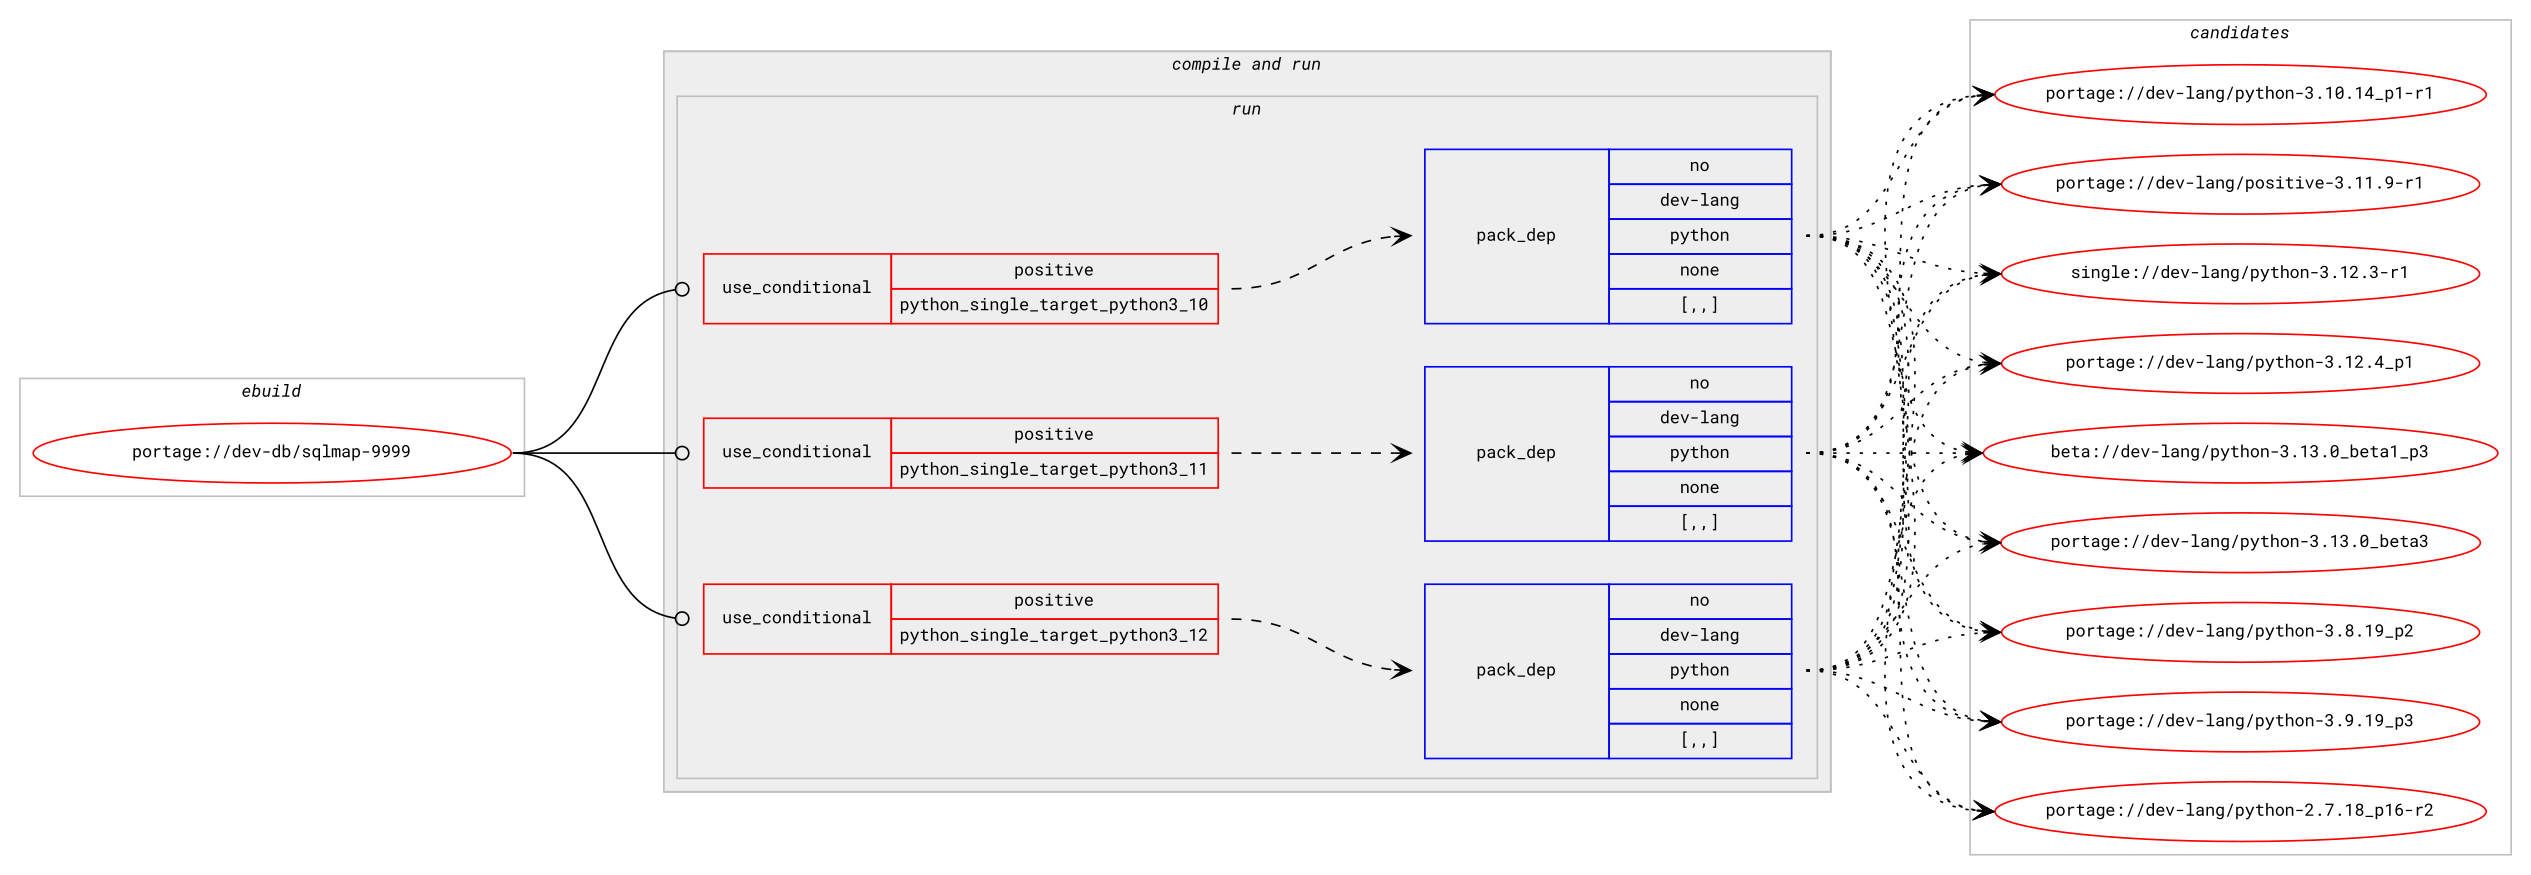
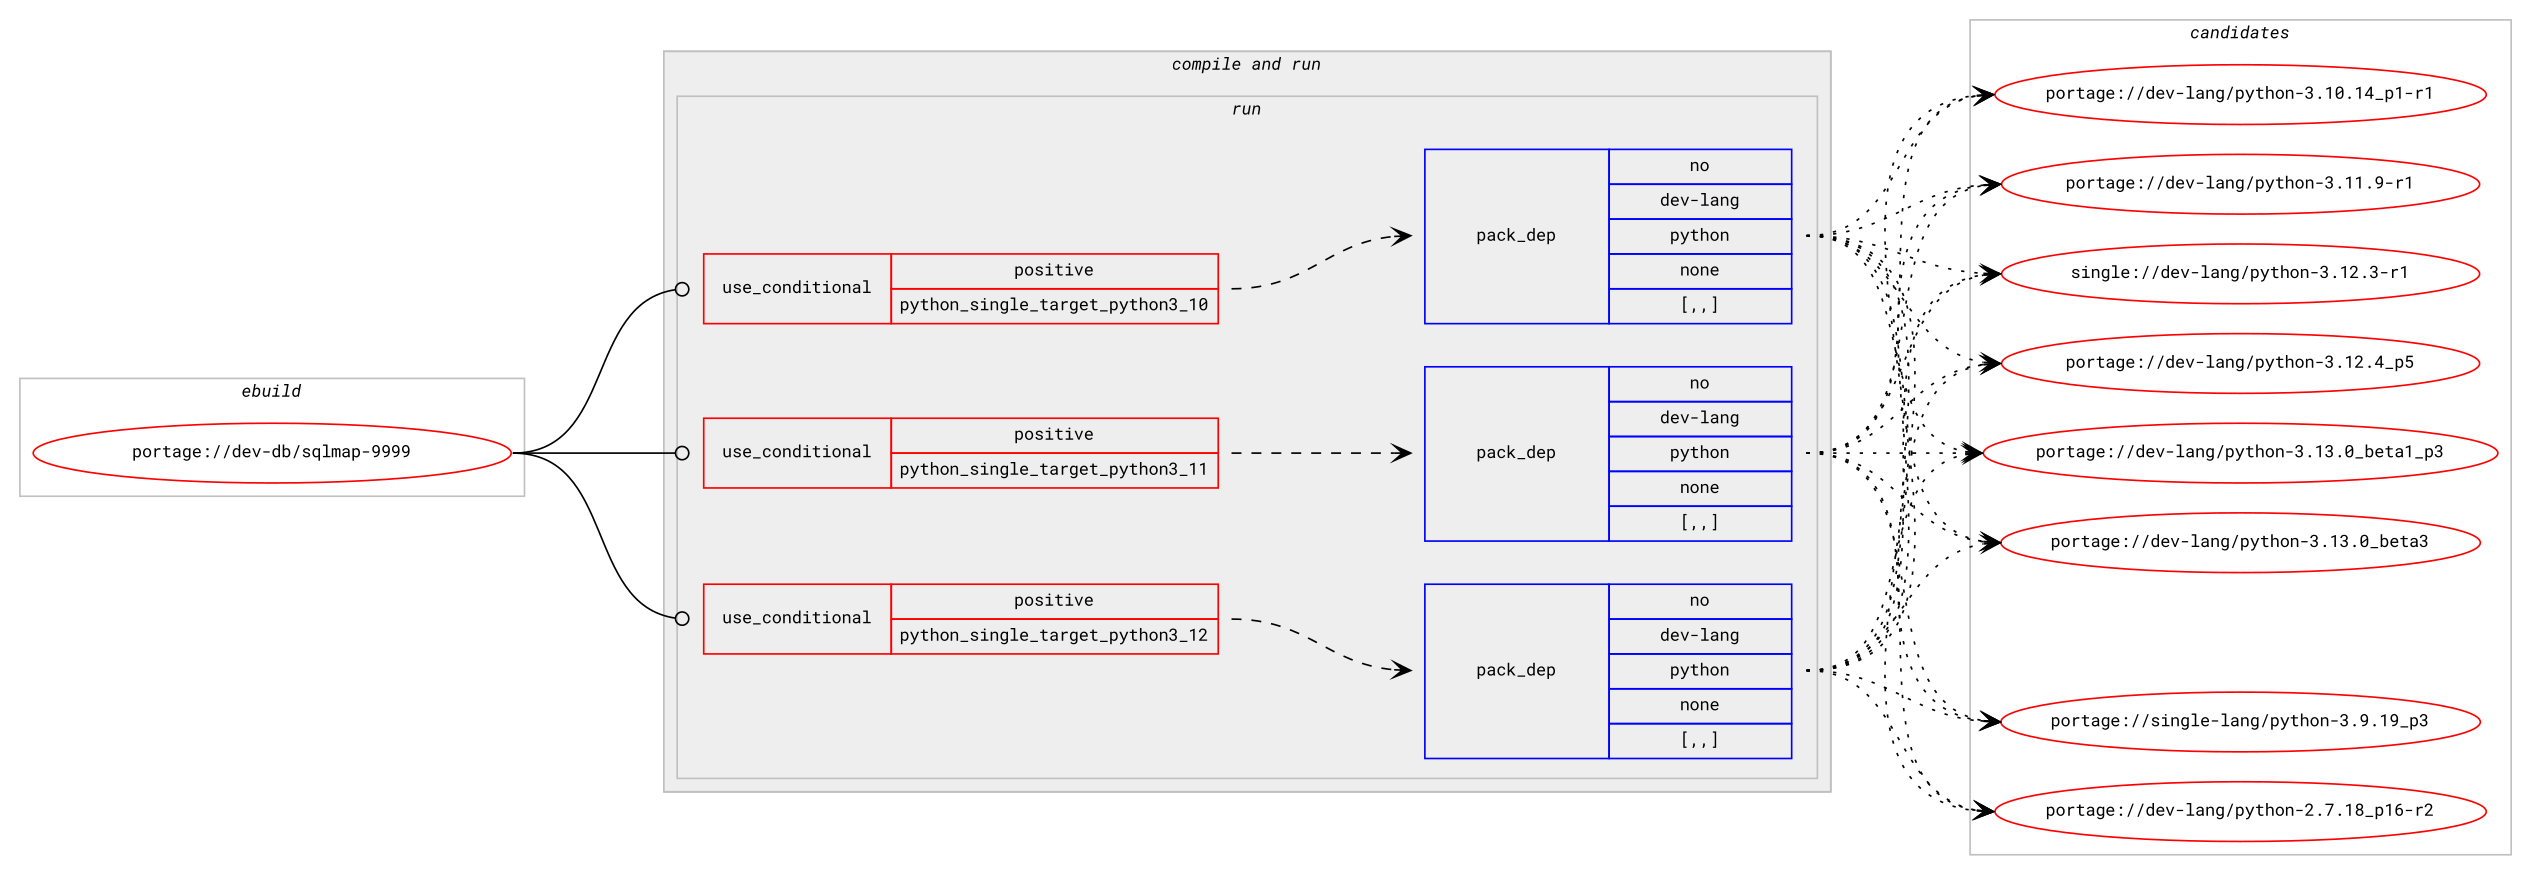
node "portage://dev-lang/positive-3.11.9-r1": label "portage://dev-lang/positive-3.11.9-r1" -> "portage://dev-lang/python-3.11.9-r1"
node "portage://dev-lang/python-3.12.4_p1": label "portage://dev-lang/python-3.12.4_p1" -> "portage://dev-lang/python-3.12.4_p5"
node "beta://dev-lang/python-3.13.0_beta1_p3": label "beta://dev-lang/python-3.13.0_beta1_p3" -> "portage://dev-lang/python-3.13.0_beta1_p3"
node "portage://dev-lang/python-3.8.19_p2": removed
node "portage://dev-lang/python-3.9.19_p3": label "portage://dev-lang/python-3.9.19_p3" -> "portage://single-lang/python-3.9.19_p3"
